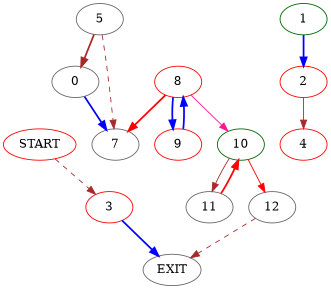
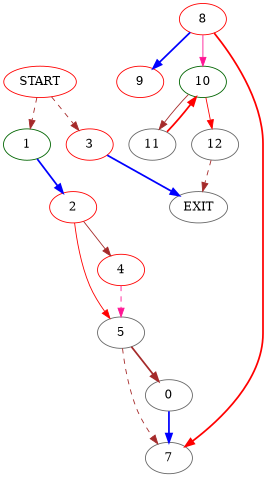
edge "START" -> "1": added
edge "9" -> "8": removed
edge "2" -> "5": added
edge "4" -> "5": added
